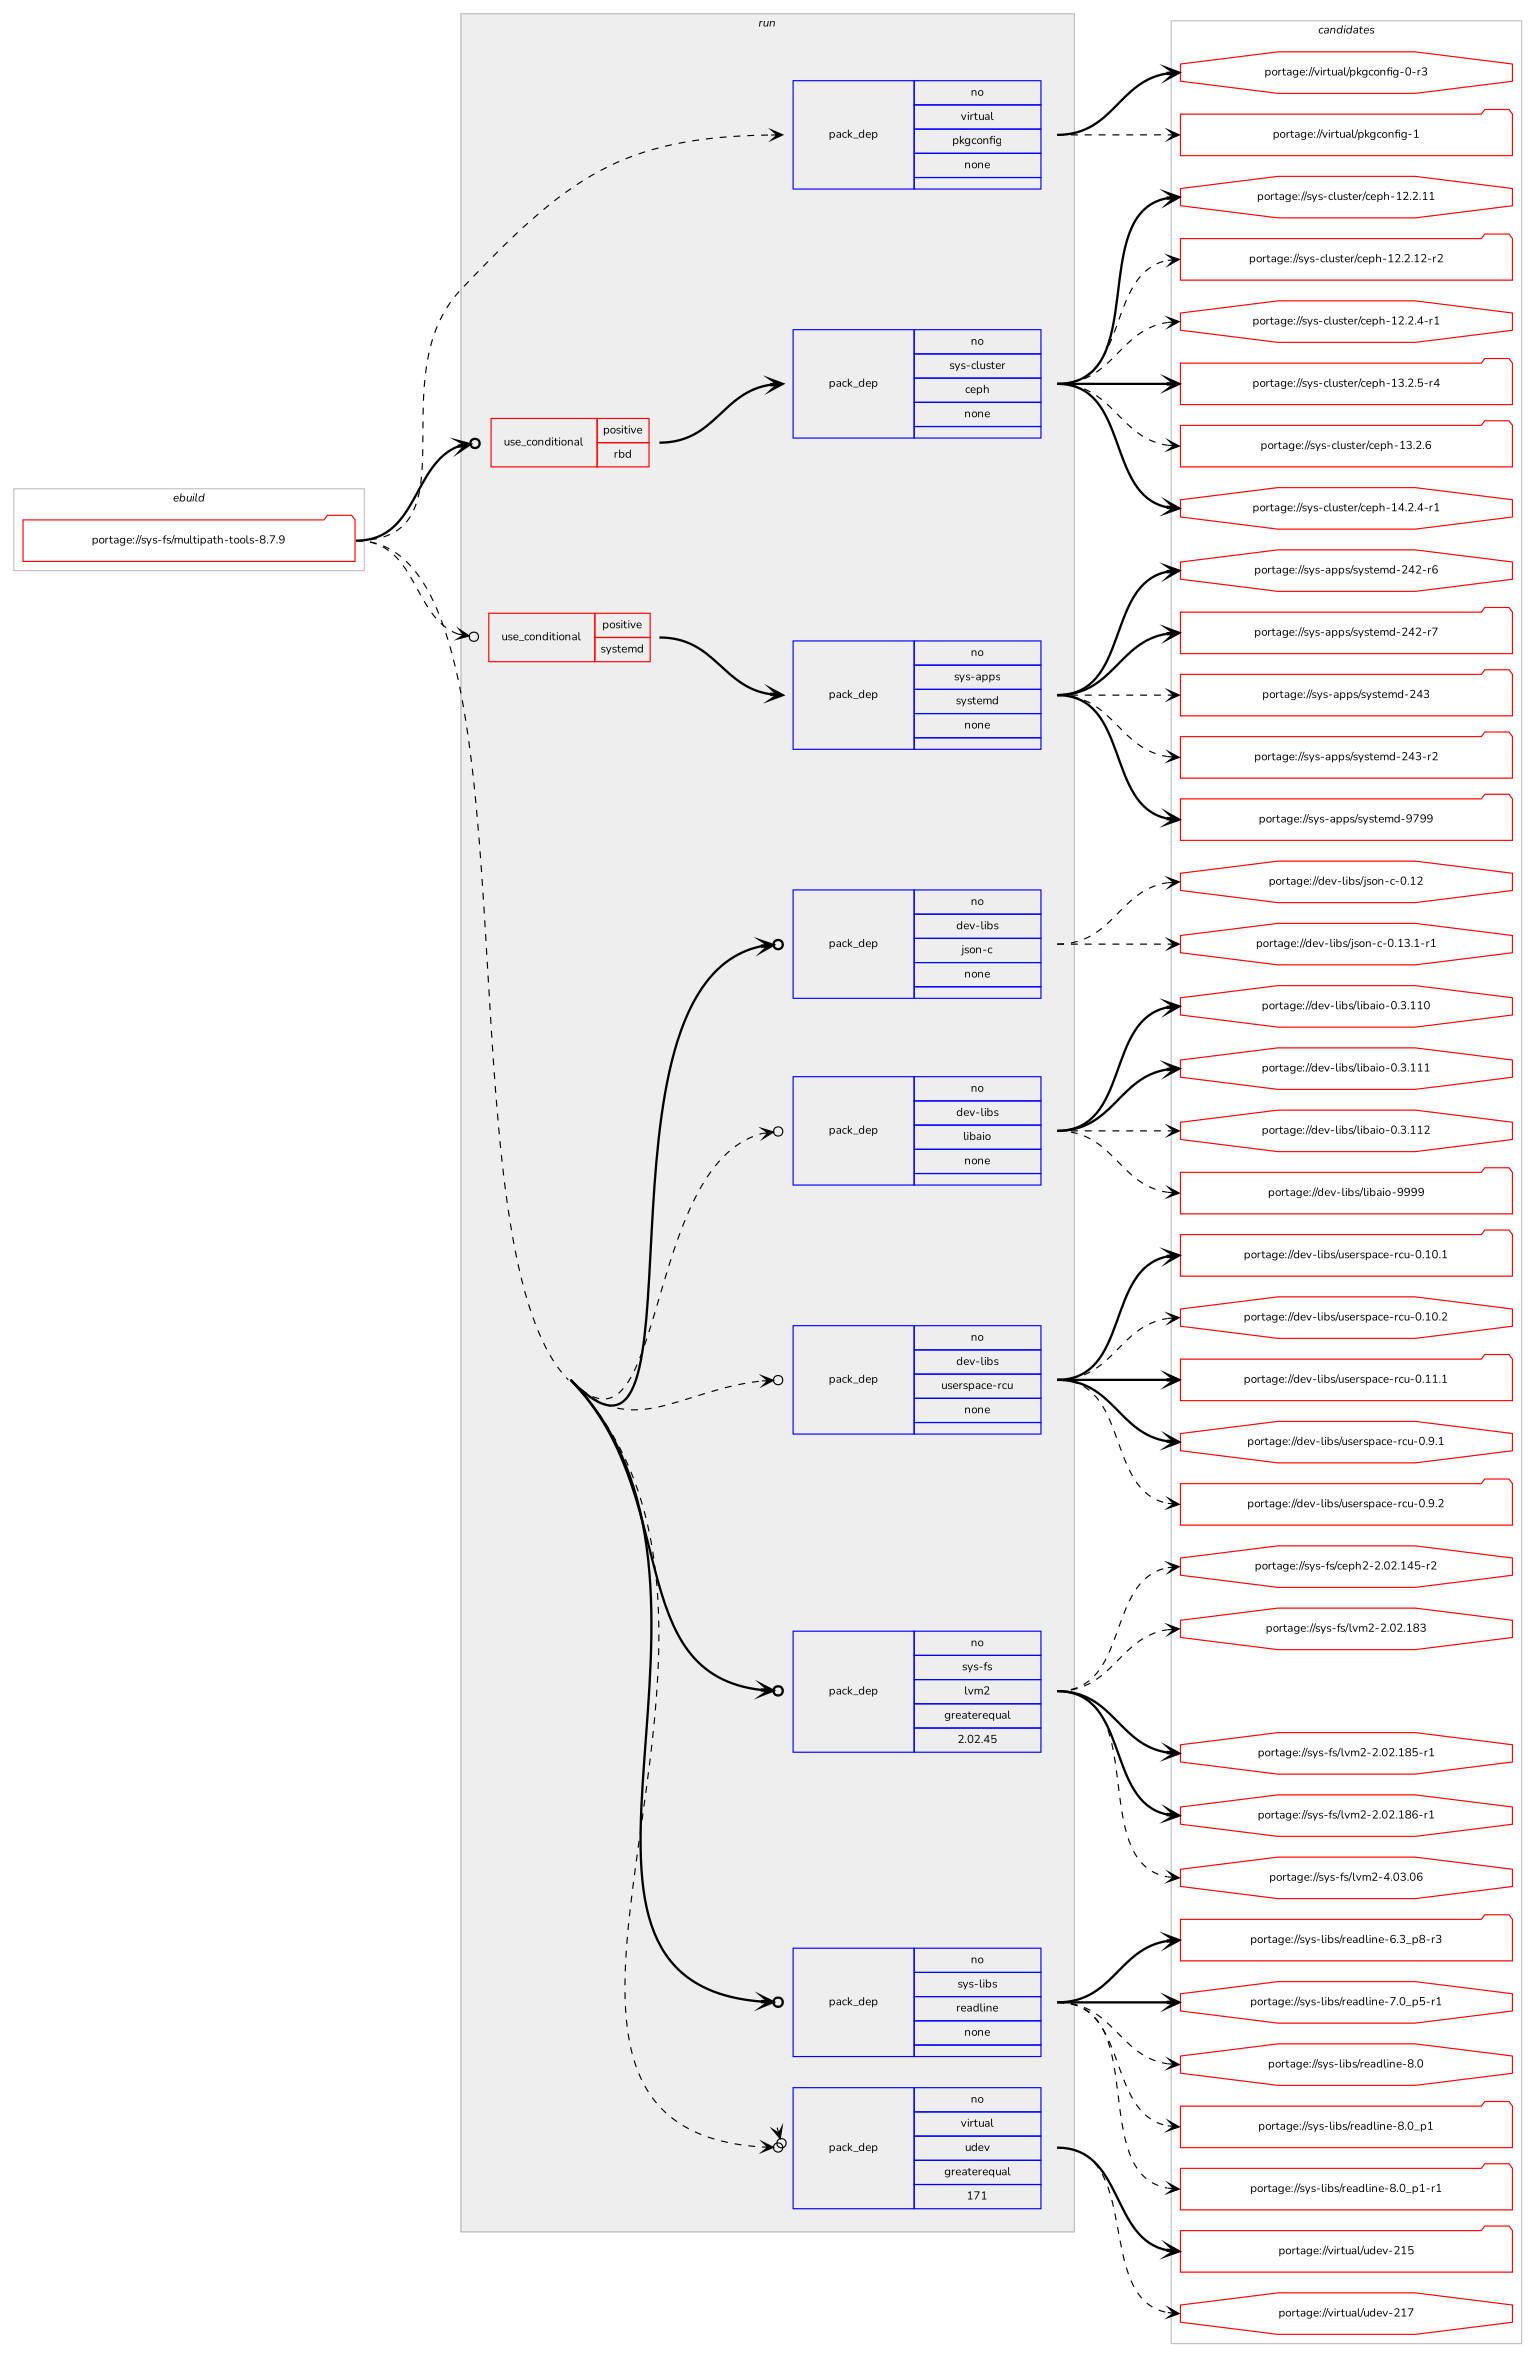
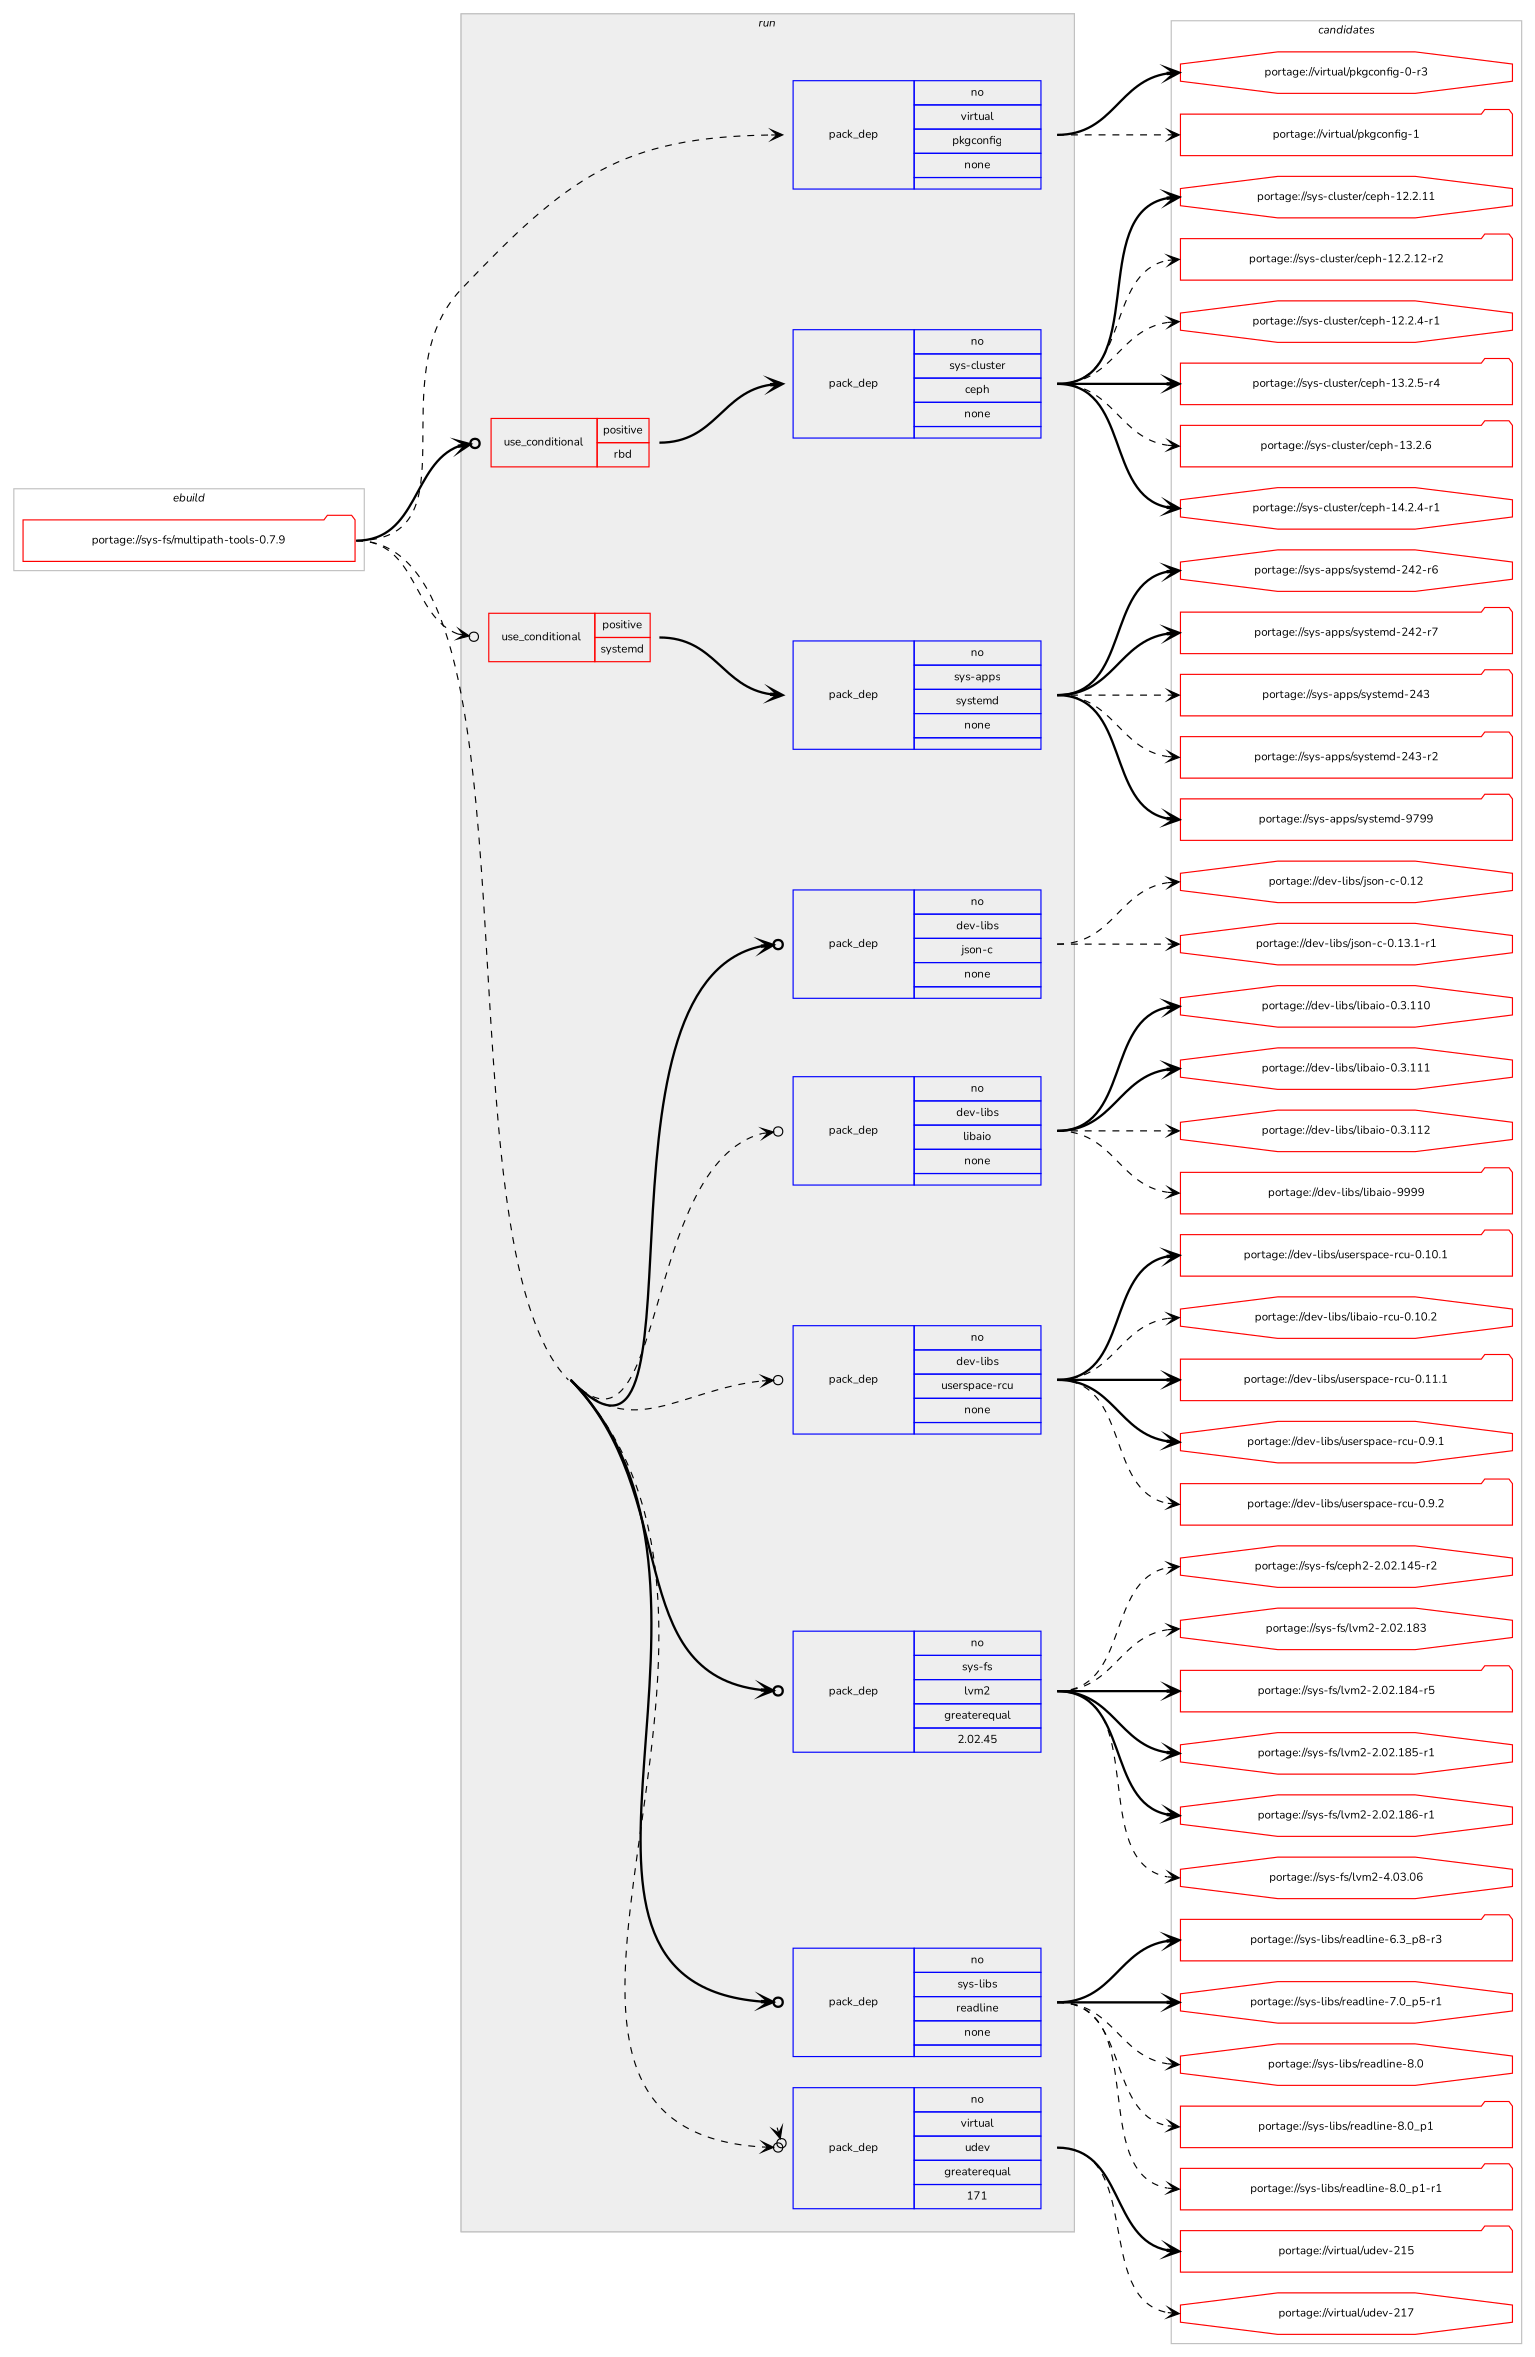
node "portage://sys-fs/multipath-tools-8.7.9": label "portage://sys-fs/multipath-tools-8.7.9" -> "portage://sys-fs/multipath-tools-0.7.9"
node "portage://dev-libs/userspace-rcu-0.10.2": label "portage://dev-libs/userspace-rcu-0.10.2" -> "portage://dev-libs/libaio-rcu-0.10.2"
node "portage://sys-fs/lvm2-2.02.184-r5": added
